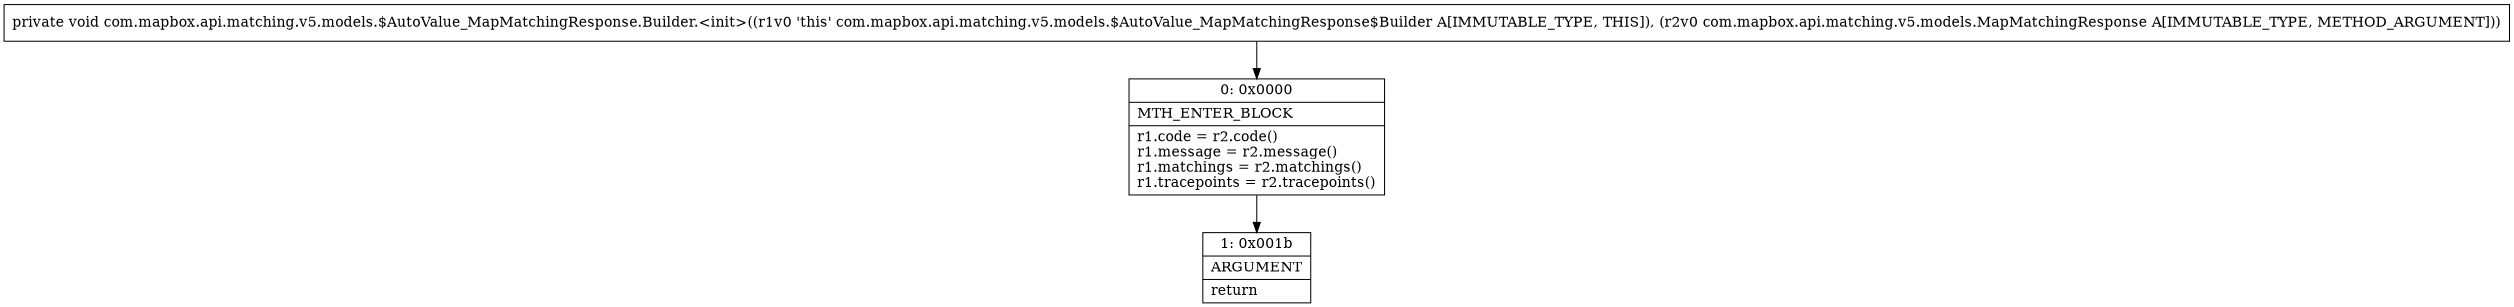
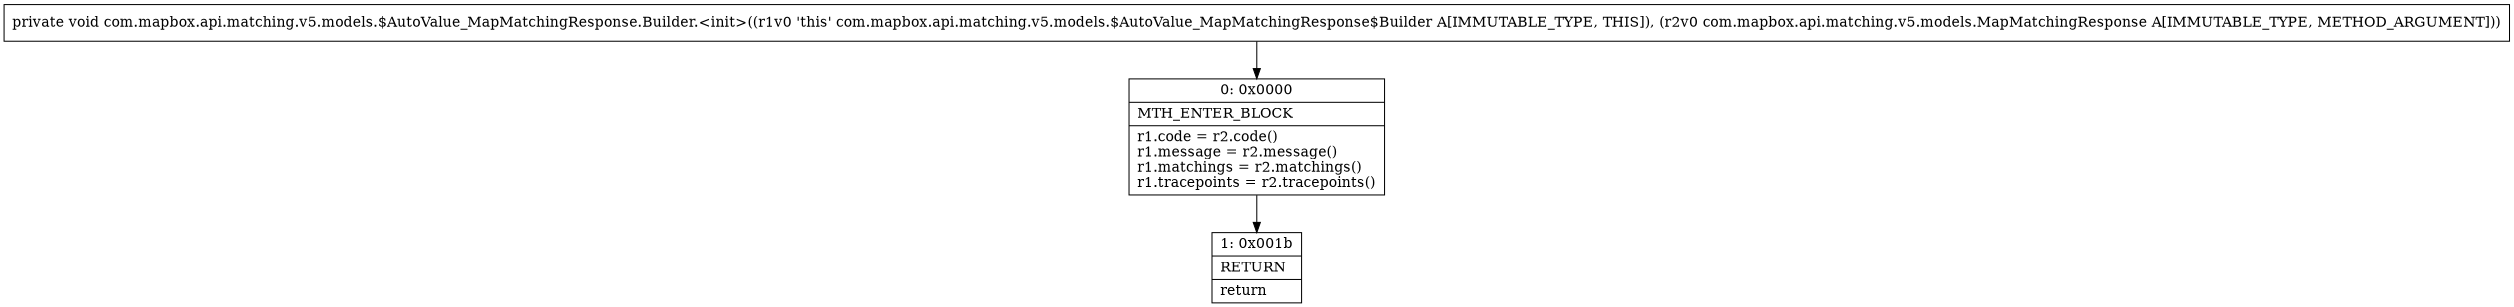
node "1: 0x001b": text "ARGUMENT" -> "RETURN"
